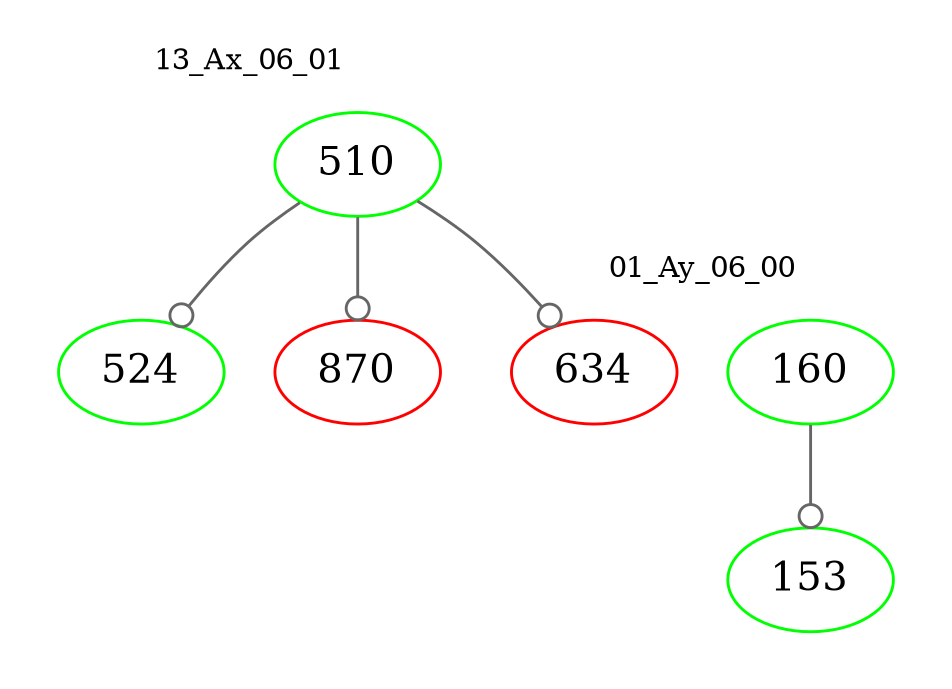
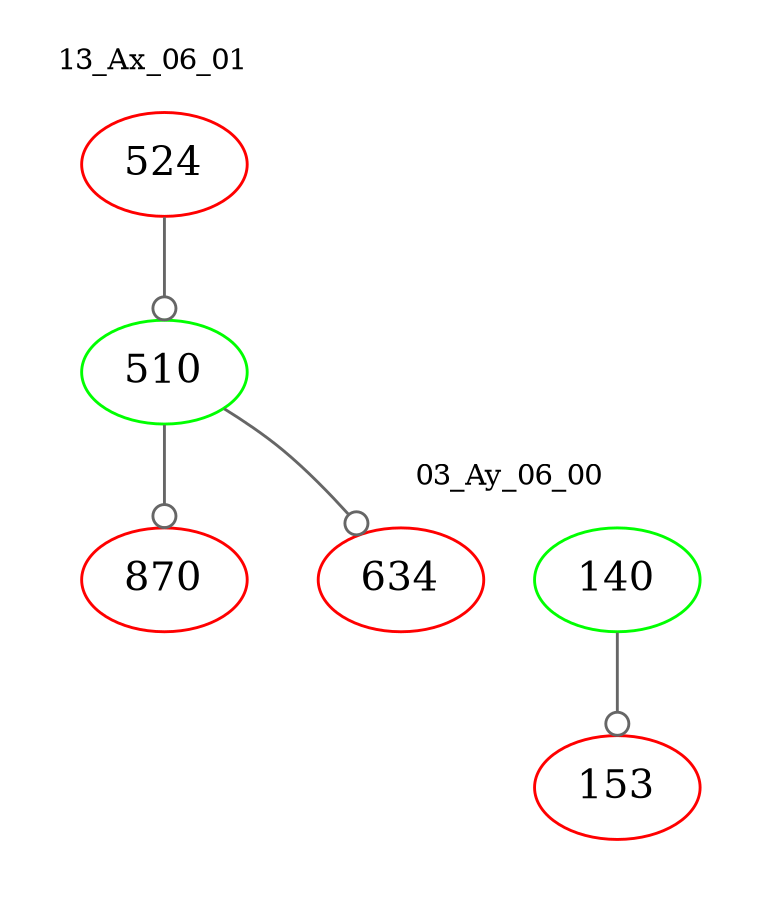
edge "510" -> "524": reversed
cluster "01_Ay_06_00": label "01_Ay_06_00" -> "03_Ay_06_00"
node "524": color green -> red
node "160": label "160" -> "140"
node "153": color green -> red
